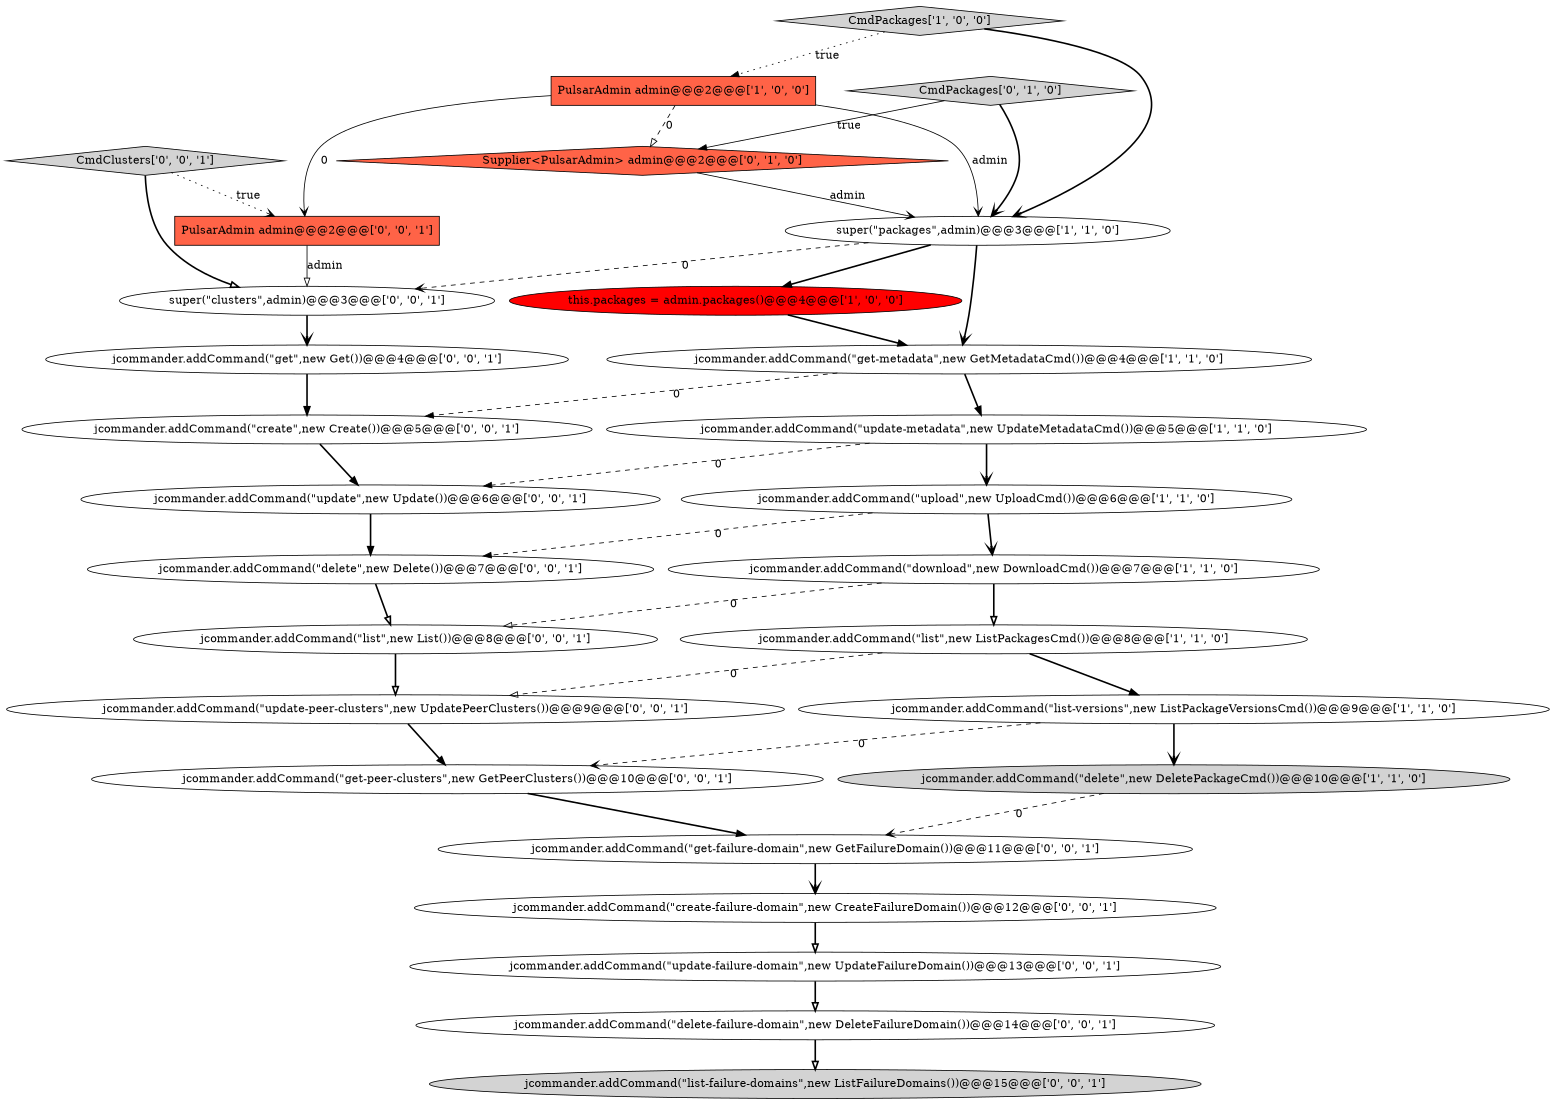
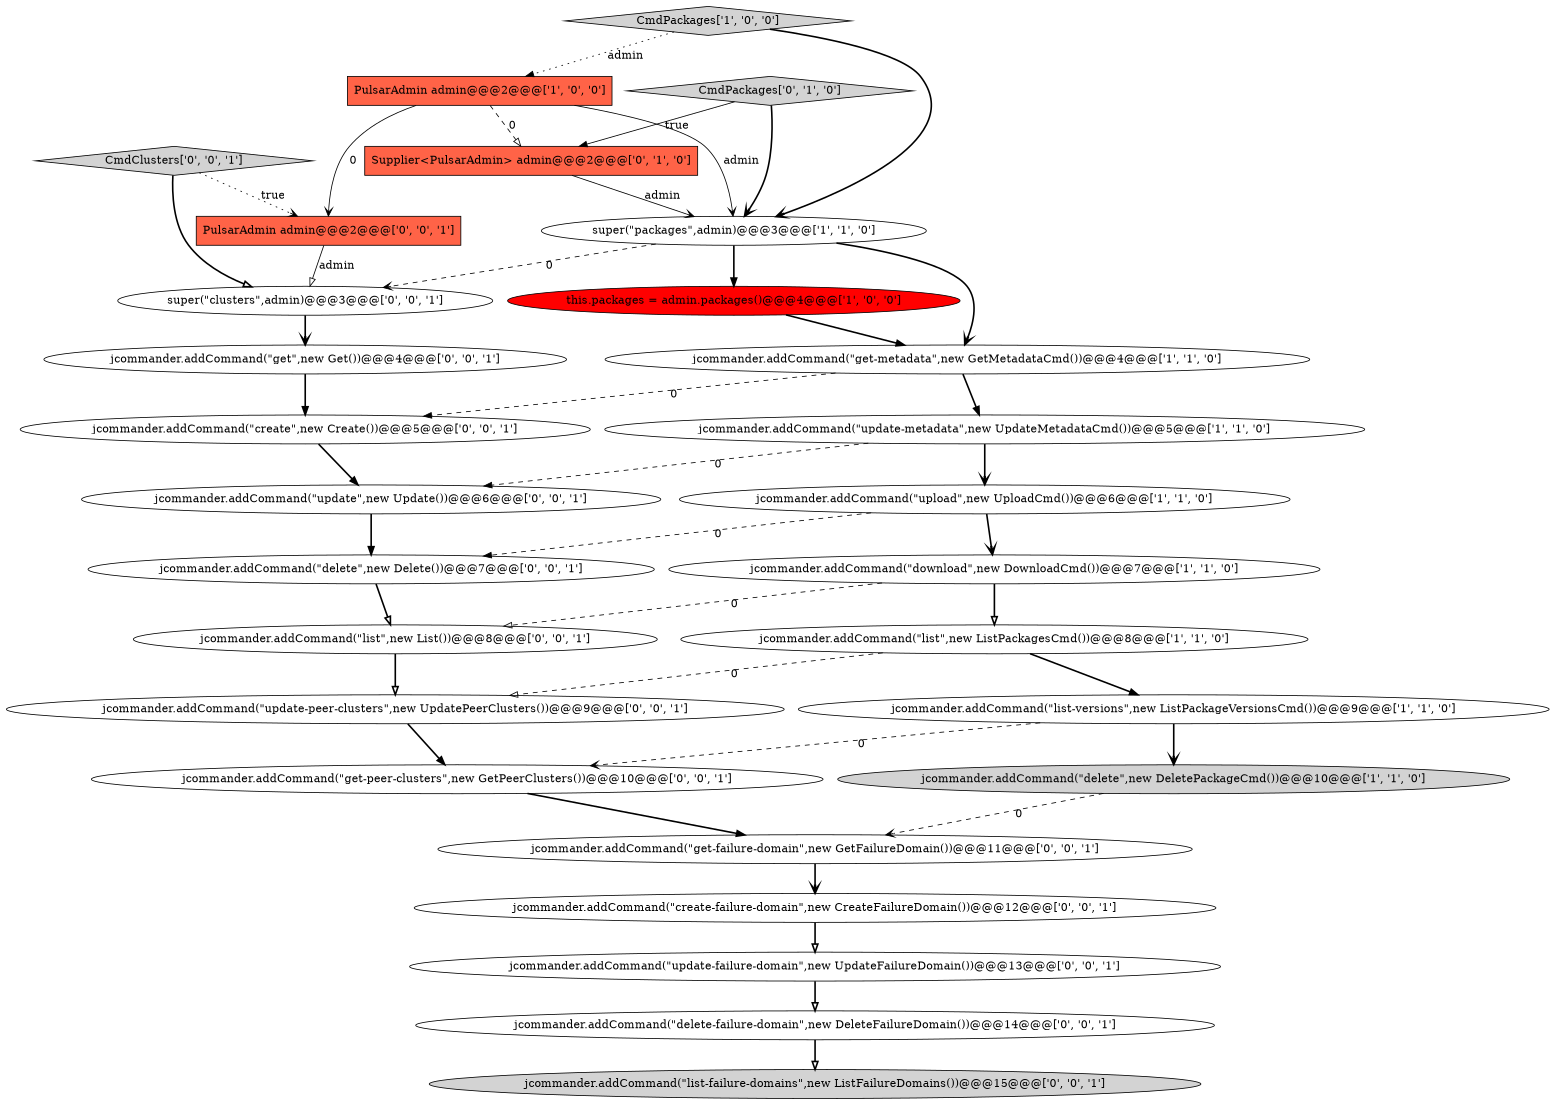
edge "CmdPackages['1', '0', '0']" -> "PulsarAdmin admin@@@2@@@['1', '0', '0']": label "true" -> "admin"
node "Supplier<PulsarAdmin> admin@@@2@@@['0', '1', '0']": shape diamond -> box
